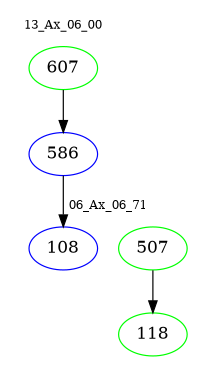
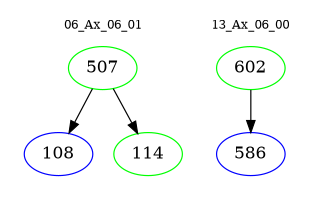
node "607": label "607" -> "602"
edge "586" -> "108": now "507" -> "108"
cluster "06_Ax_06_71": label "06_Ax_06_71" -> "06_Ax_06_01"
node "118": label "118" -> "114"
